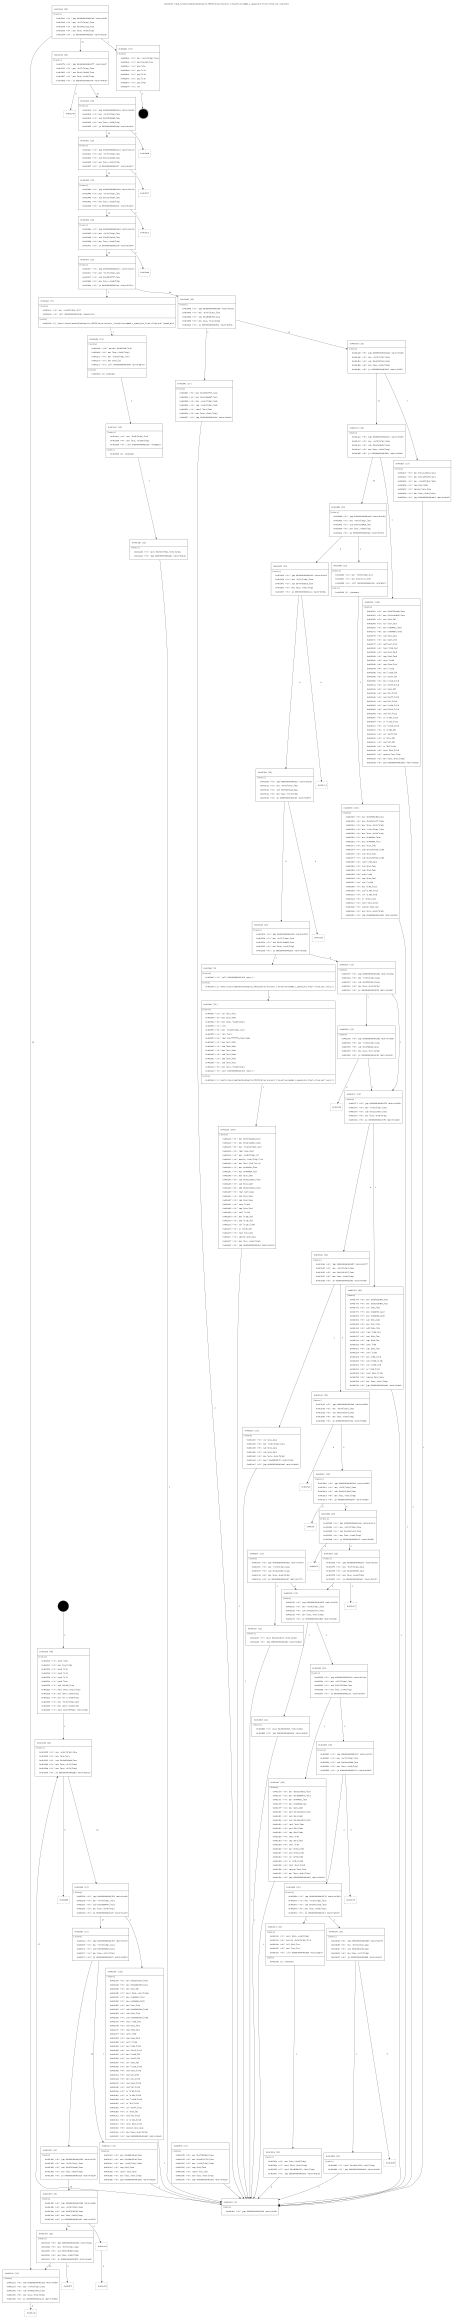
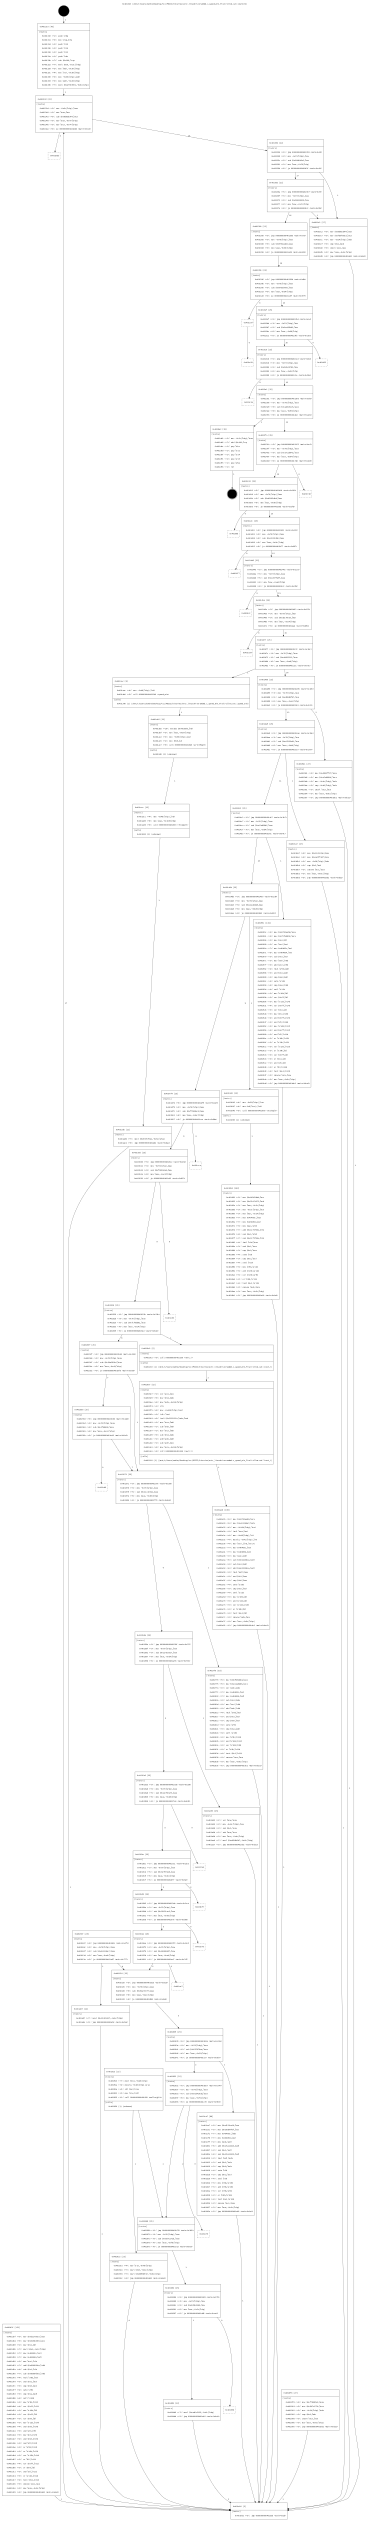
edge "0x4013e1 [25]" -> "0x4013c8 [25]": reversed
node "0x4018b6 [12]": removed
edge "0x40166b [25]" -> "0x401913 [23]": reversed
edge "0x401354 [22]" -> "0x401d3f [151]": now "0x401354 [22]" -> "0x4018c2 [27]"
